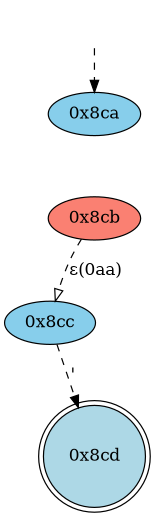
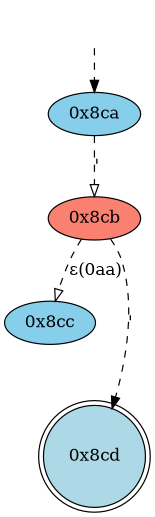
edge "0x8ca" -> "0x8cb": added, label "'"
edge "0x8cc" -> "0x8cd": now "0x8cb" -> "0x8cd"
